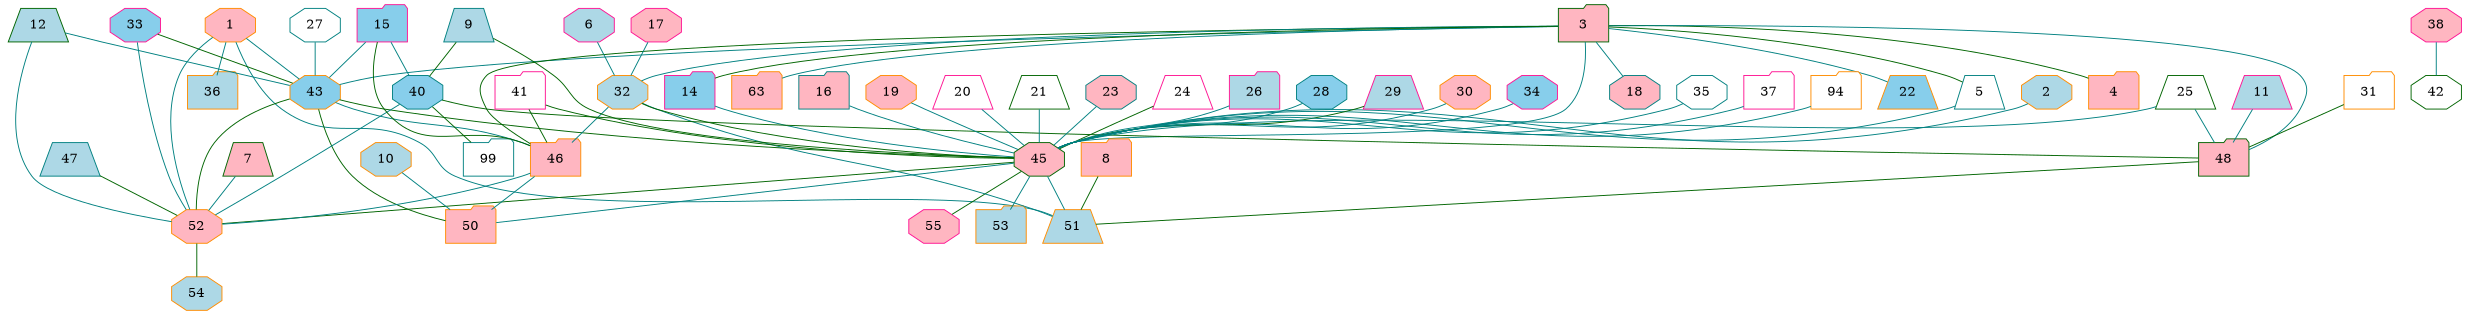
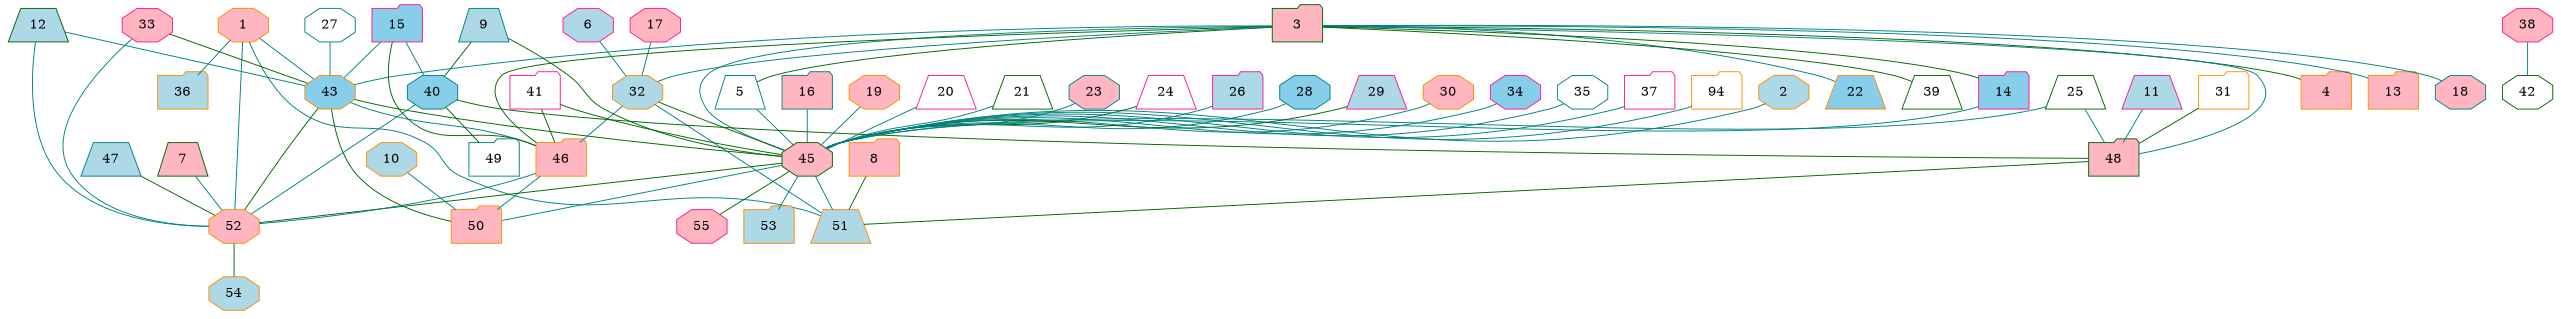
node "33": fillcolor skyblue -> lightpink
node "63": label "63" -> "13"
node "39": added
node "99": label "99" -> "49"
